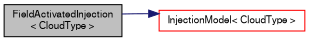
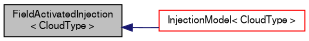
edge "FieldActivatedInjection < CloudType >" -> "InjectionModel< CloudType >": reversed
